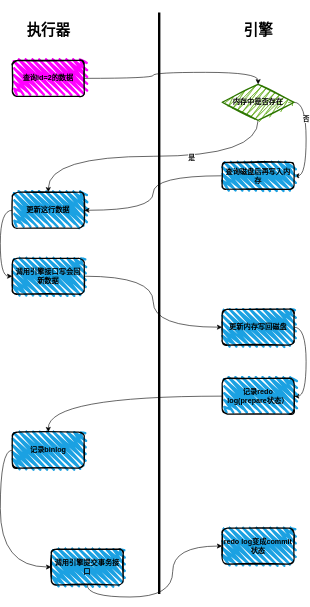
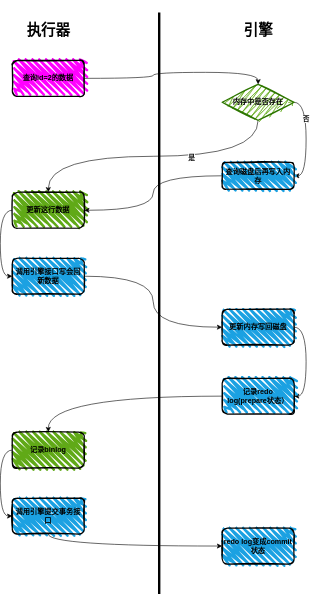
node "更新这行数据": fillcolor #1ba1e2 -> #60a917
node "记录binlog": fillcolor #1ba1e2 -> #60a917
node "调用引擎提交事务接口": moved (87, 567) -> (48, 516)
